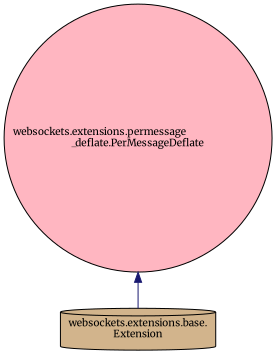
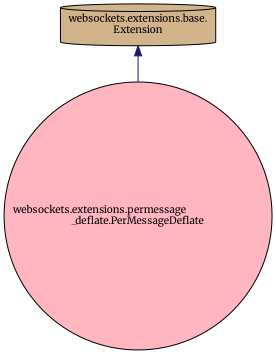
edge "websockets.extensions.base. Extension" -> "websockets.extensions.permessage _deflate.PerMessageDeflate": reversed
